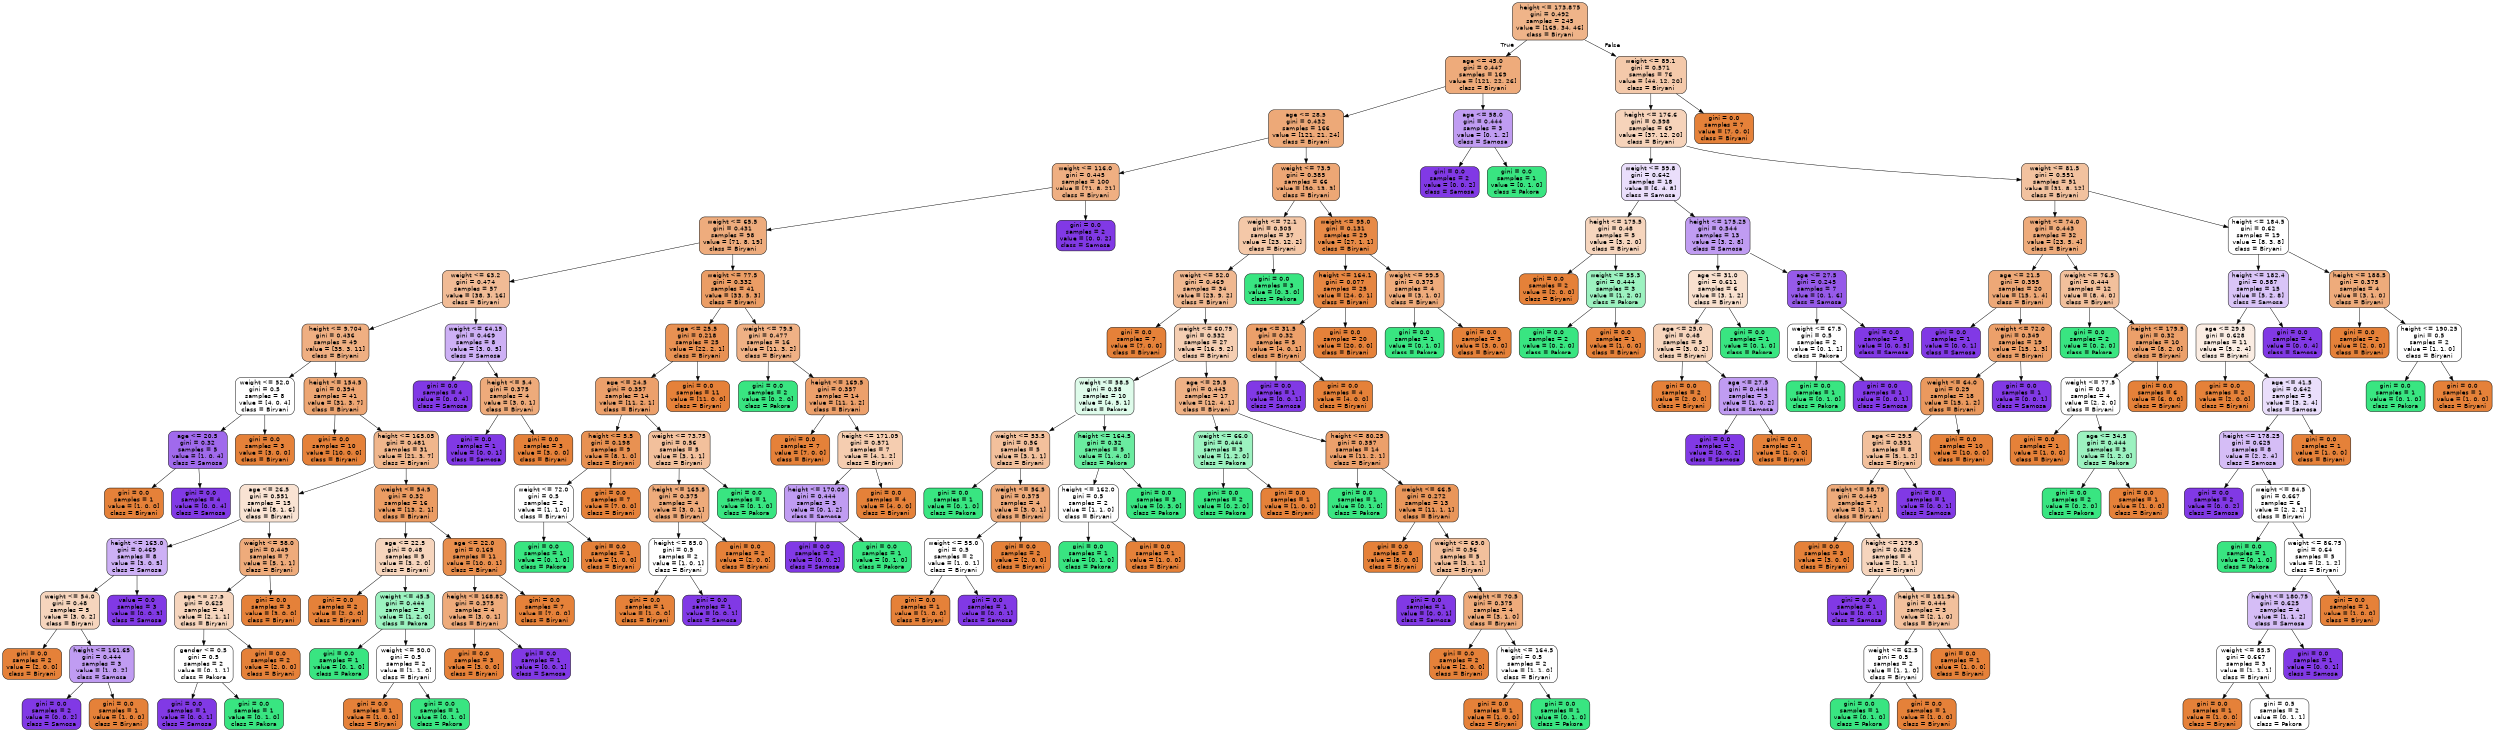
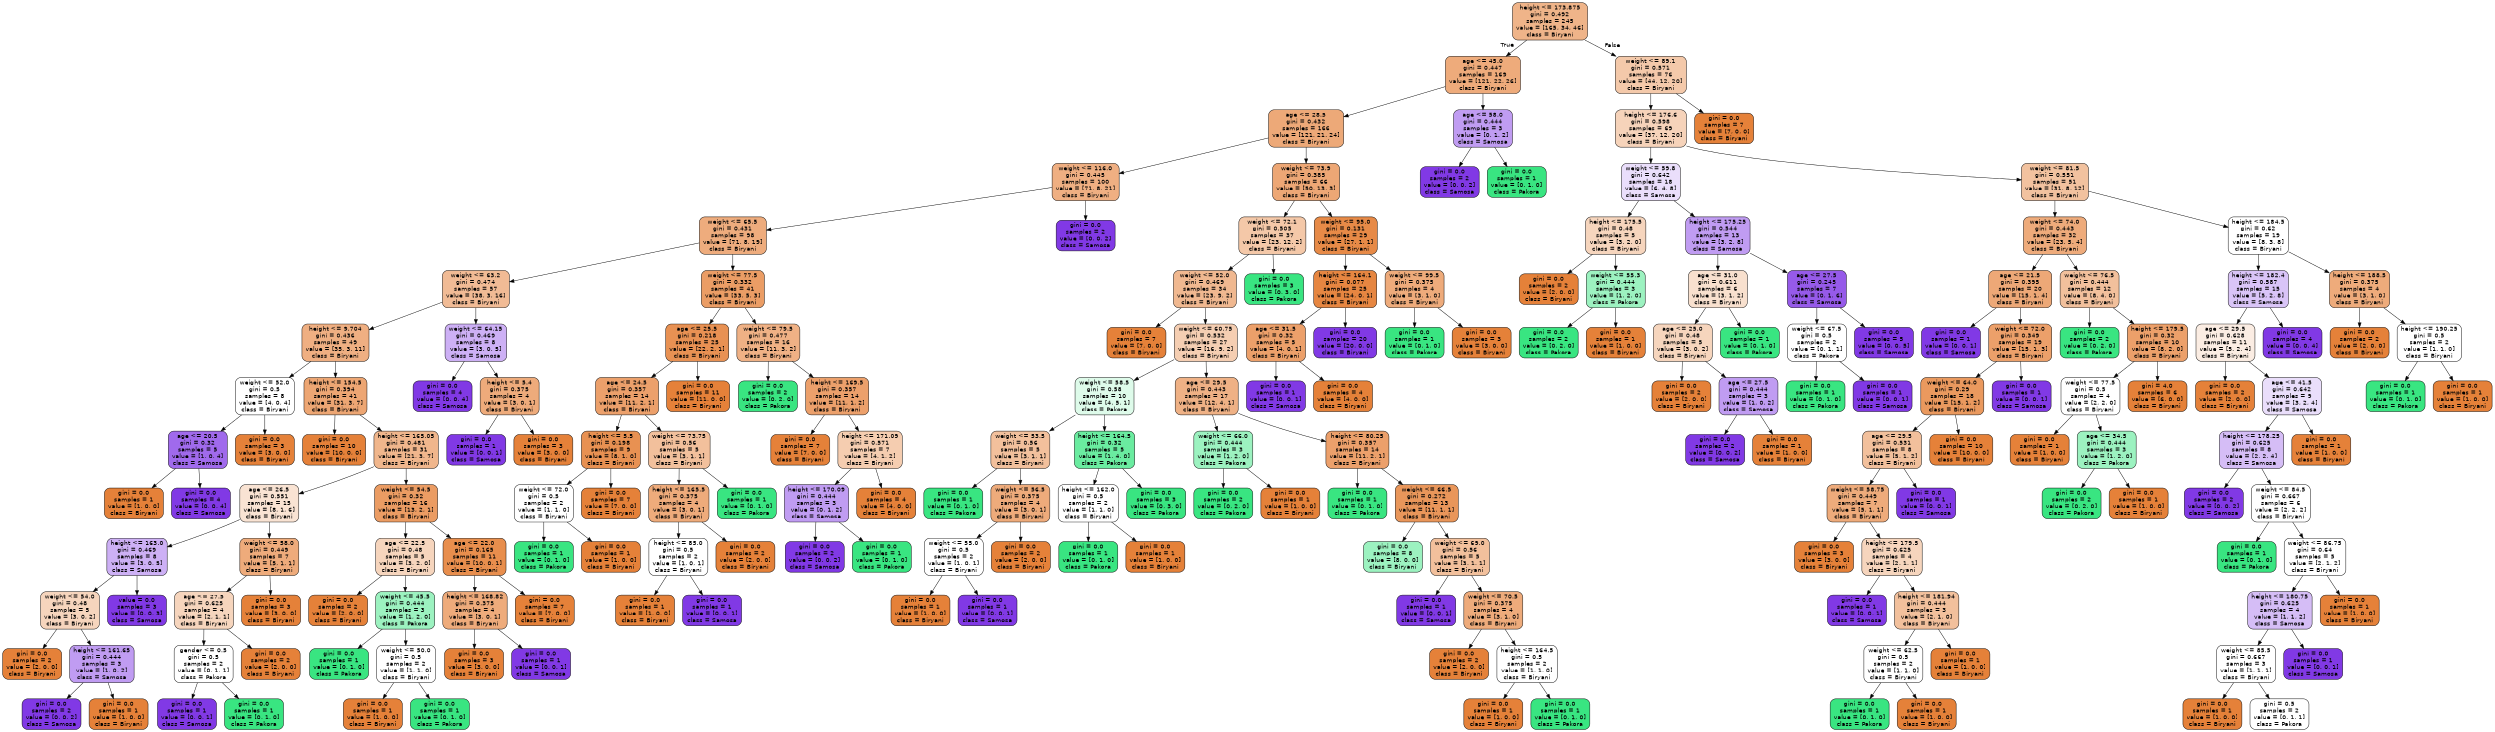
node "gini = 0.0 samples = 20 value = [20, 0, 0] class = Biryani": fillcolor #e58139 -> #8139e5
node "gini = 0.0 samples = 6 value = [6, 0, 0] class = Biryani": label "gini = 0.0 samples = 6 value = [6, 0, 0] class = Biryani" -> "gini = 4.0 samples = 6 value = [6, 0, 0] class = Biryani"
node "gini = 0.0 samples = 8 value = [8, 0, 0] class = Biryani": fillcolor #e58139 -> #9cf2c0
